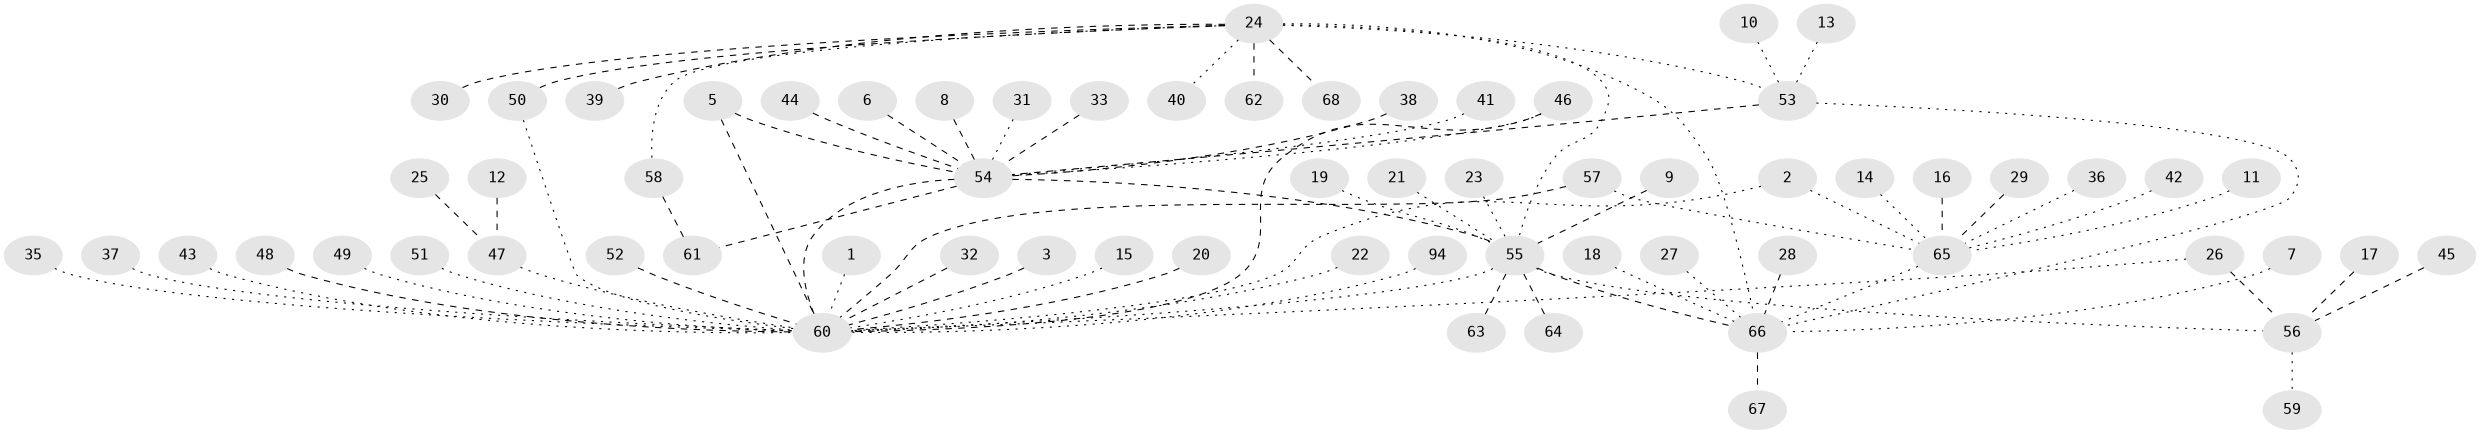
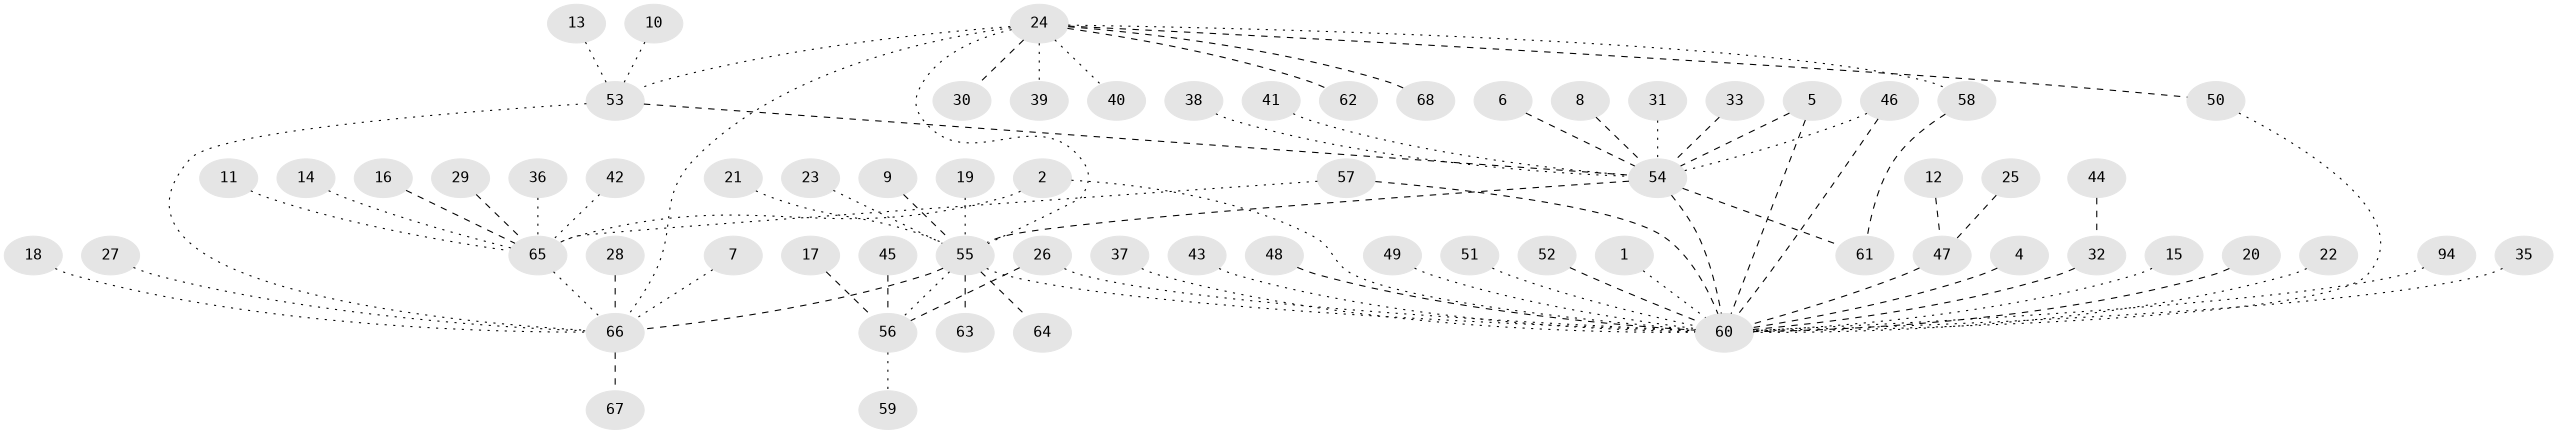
edge "24" -- "39": style dashed -> dotted
edge "38" -- "54": style dashed -> dotted
edge "44" -- "54": now "44" -- "32"
node "3": label "3" -> "4"
edge "47" -- "60": style dotted -> dashed
